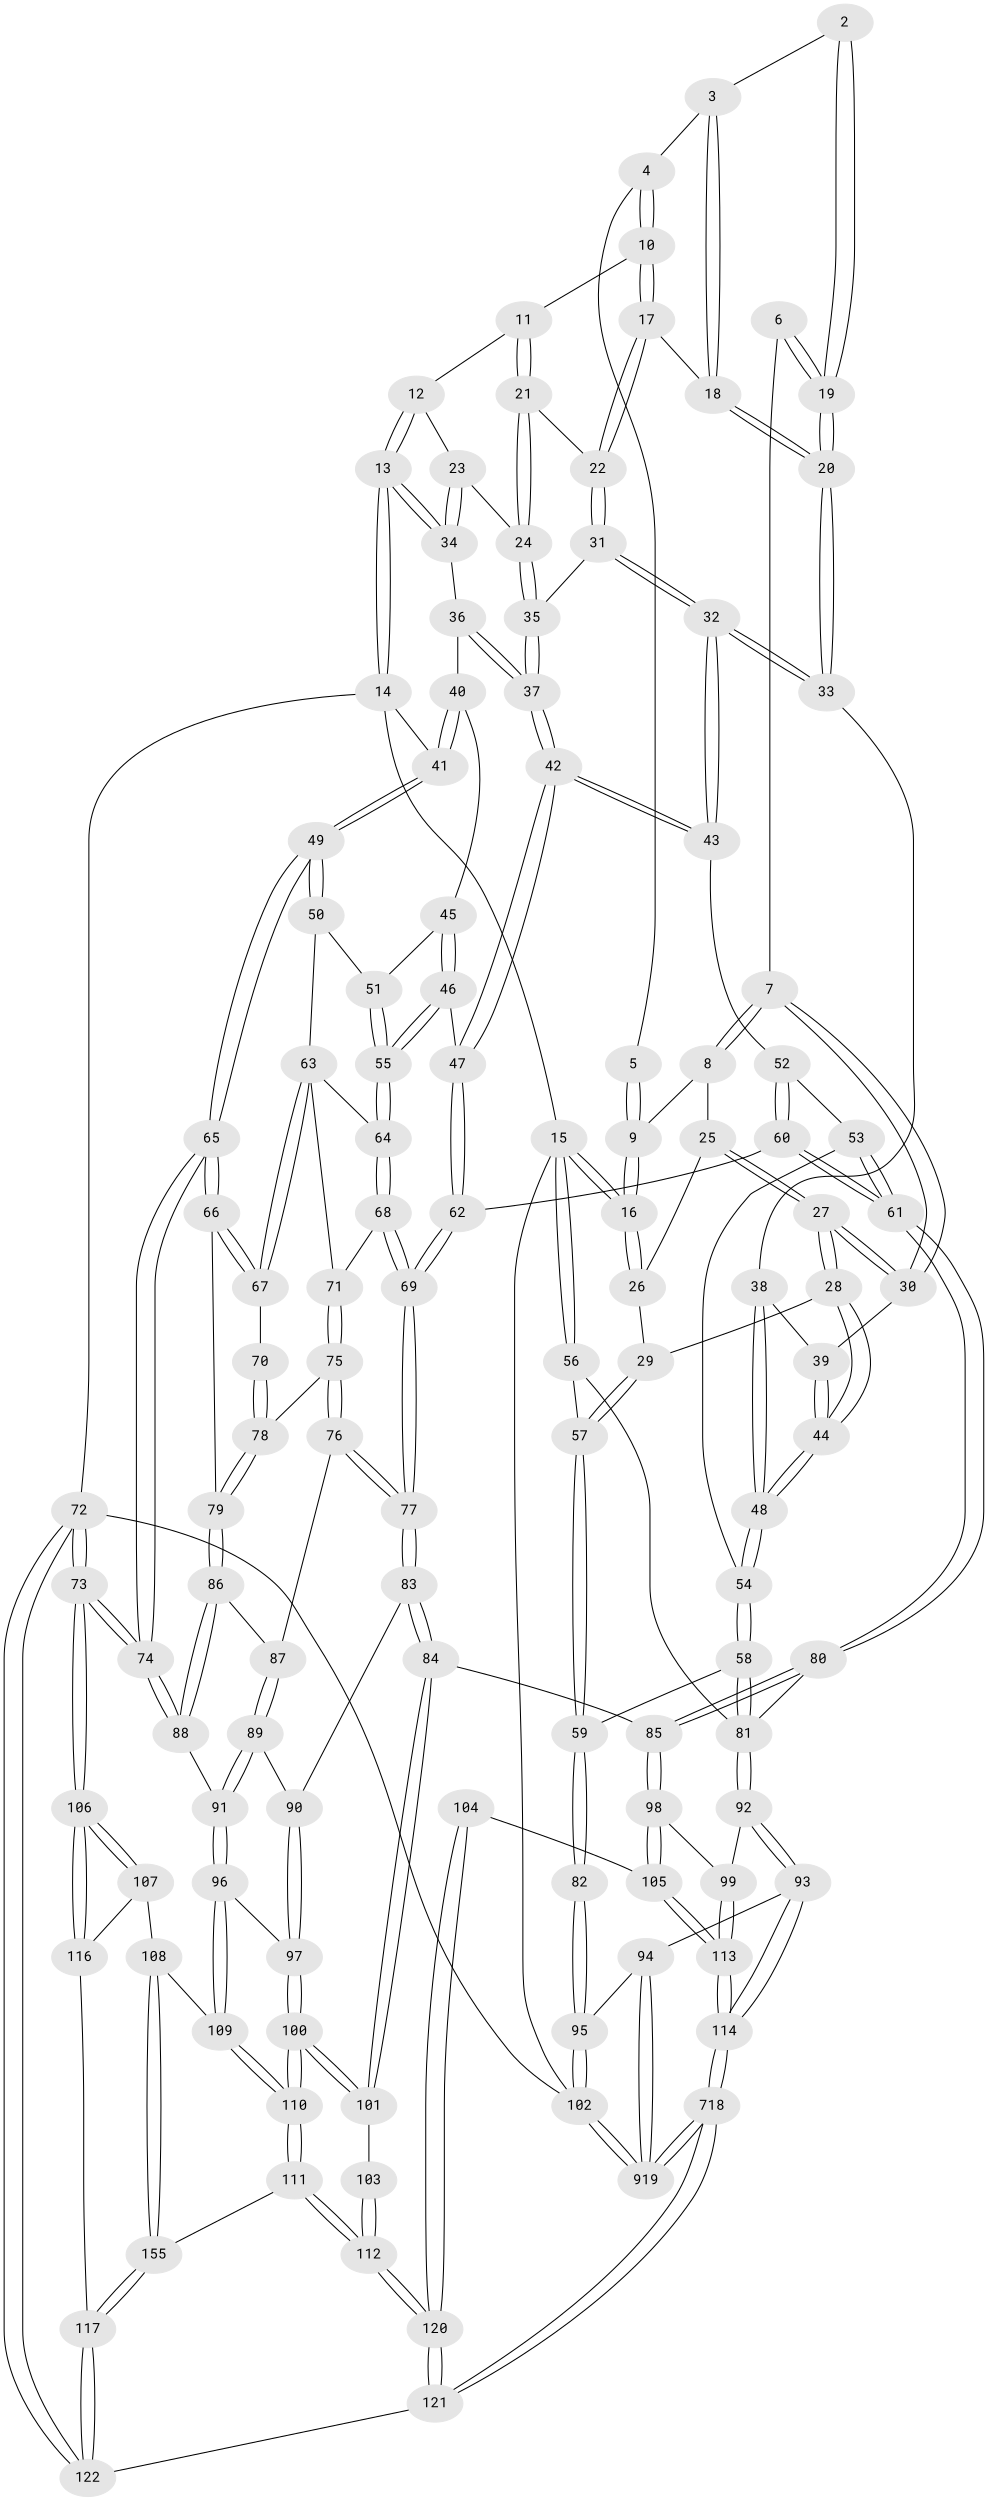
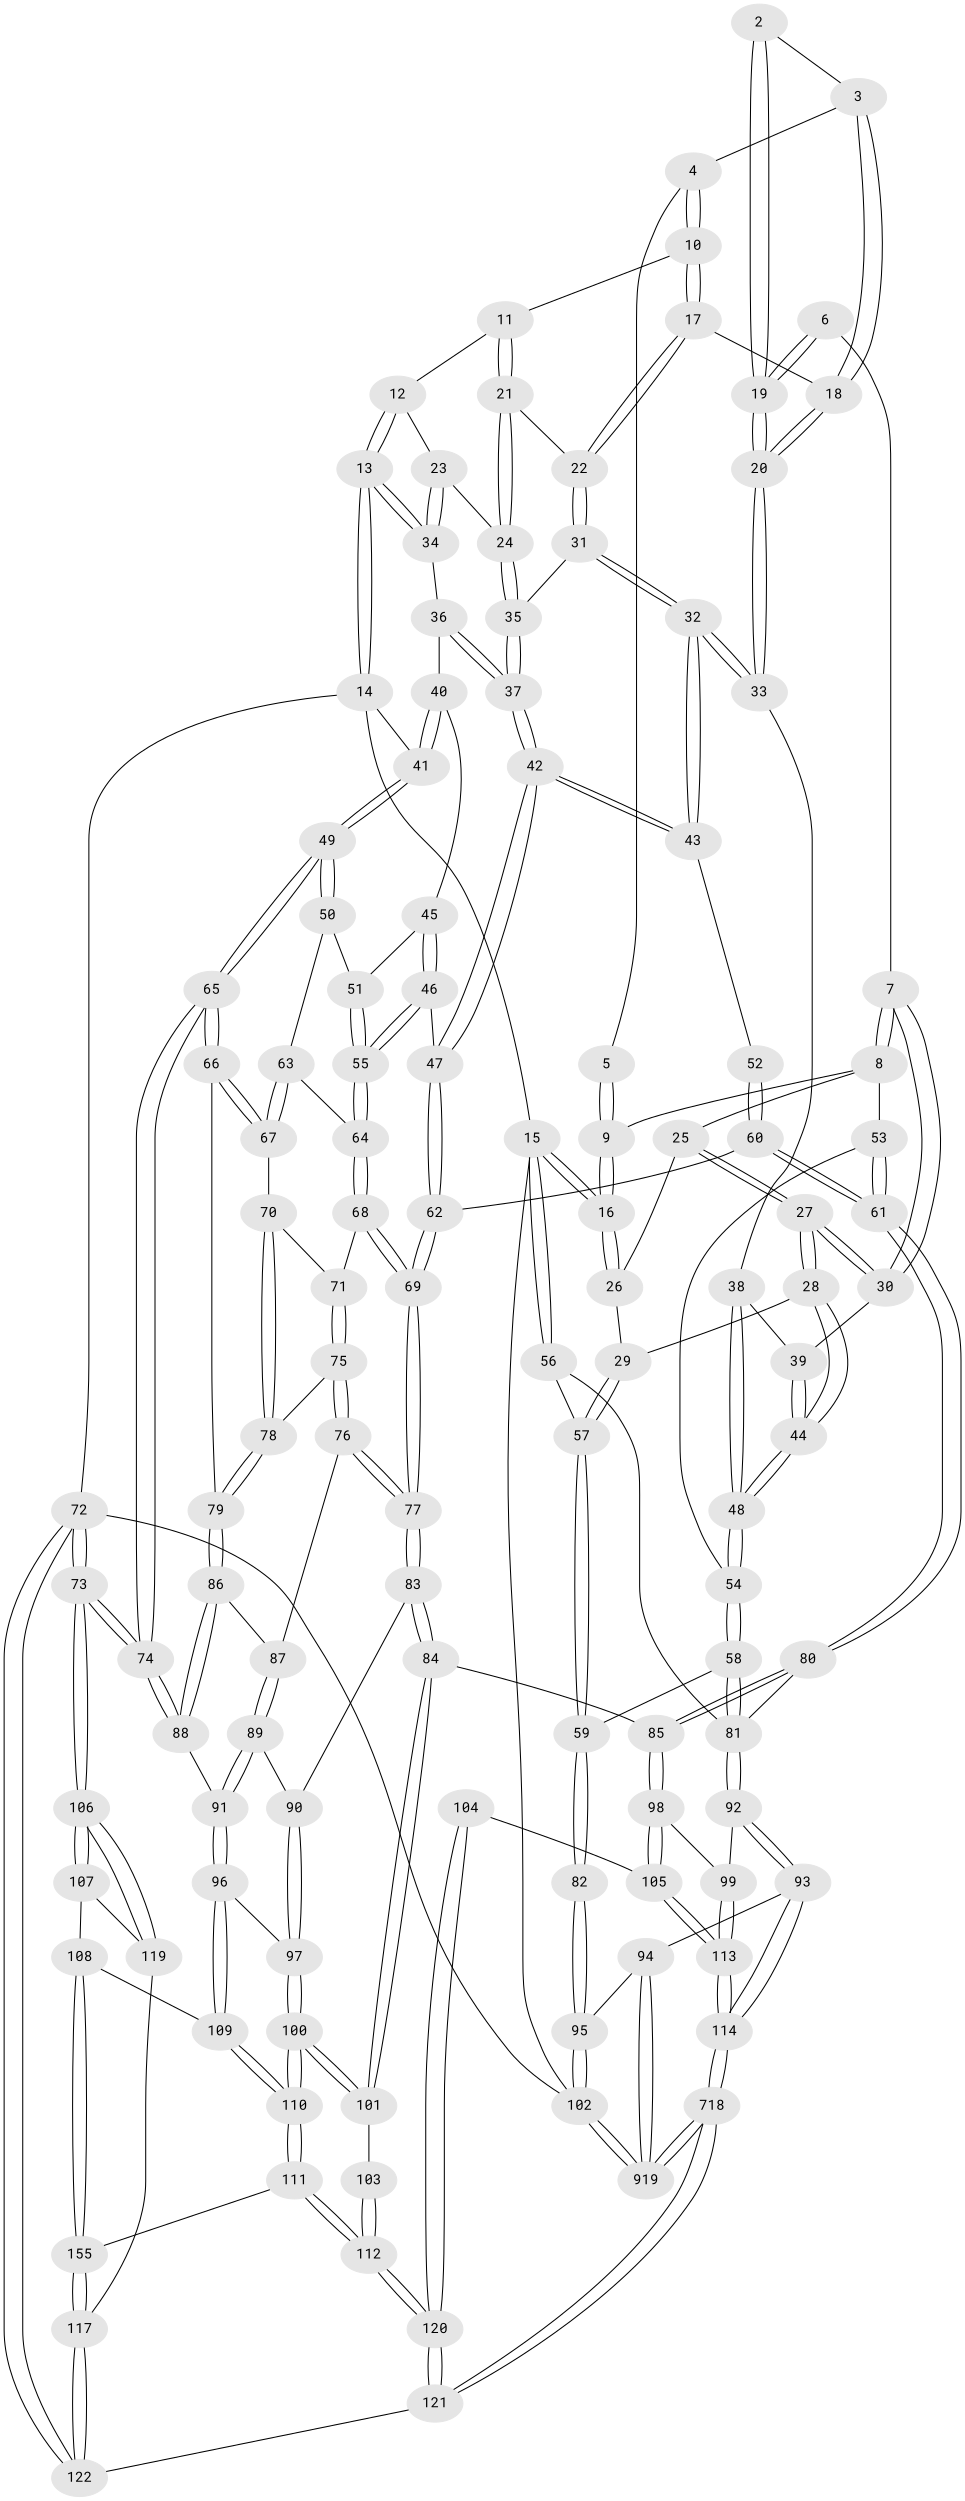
edge "52" -- "53": now "8" -- "53"
edge "63" -- "71": now "70" -- "71"
node "116": label "116" -> "119"
